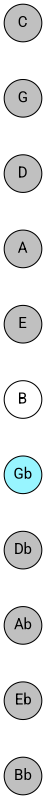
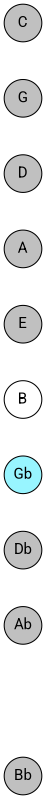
node "Eb": removed
